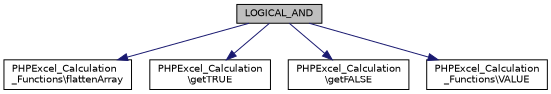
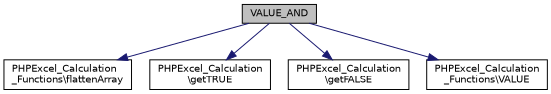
node "LOGICAL_AND": label "LOGICAL_AND" -> "VALUE_AND"
